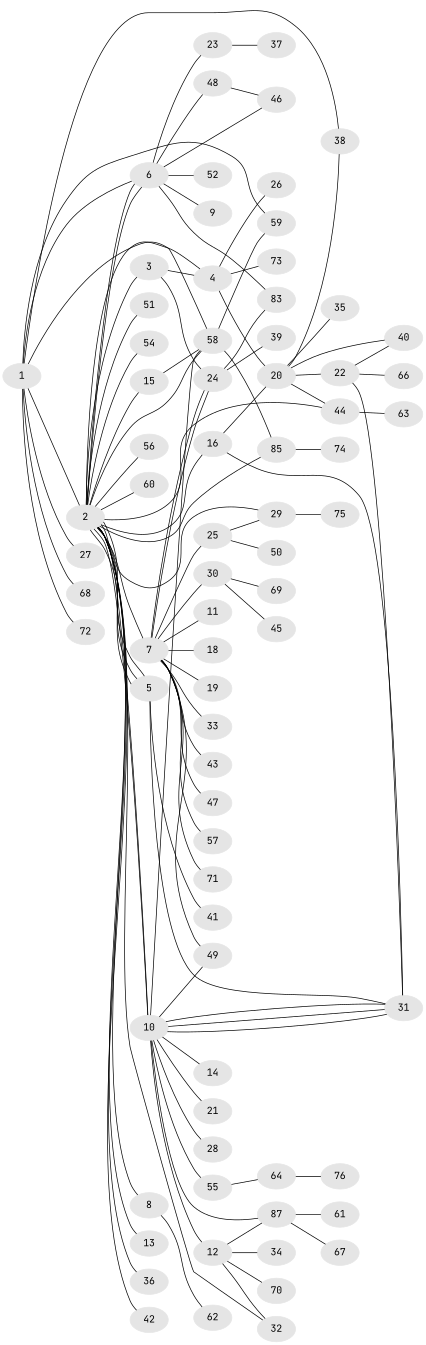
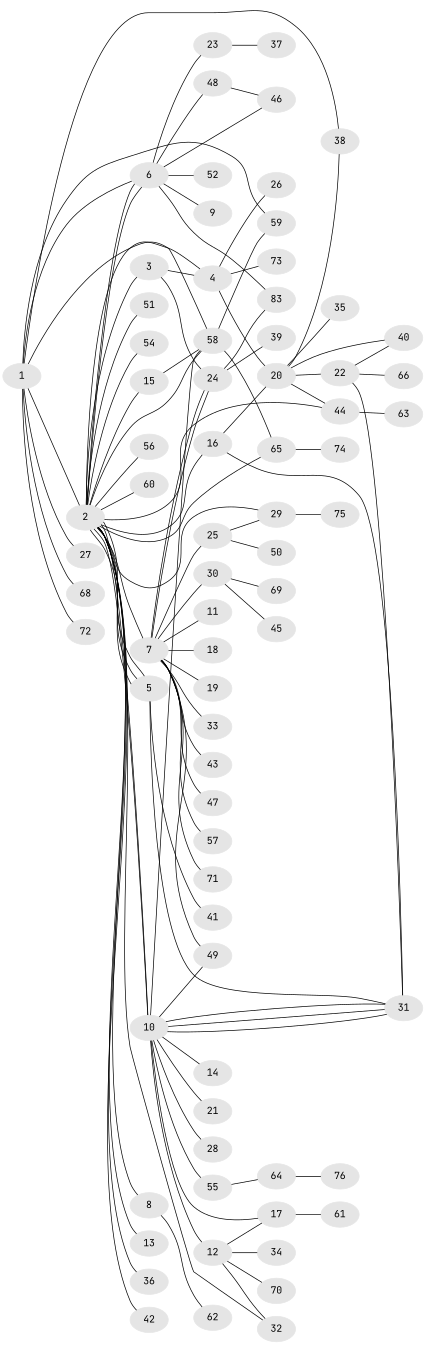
node "85": label "85" -> "65"
node "87": label "87" -> "17"
node "67": removed
